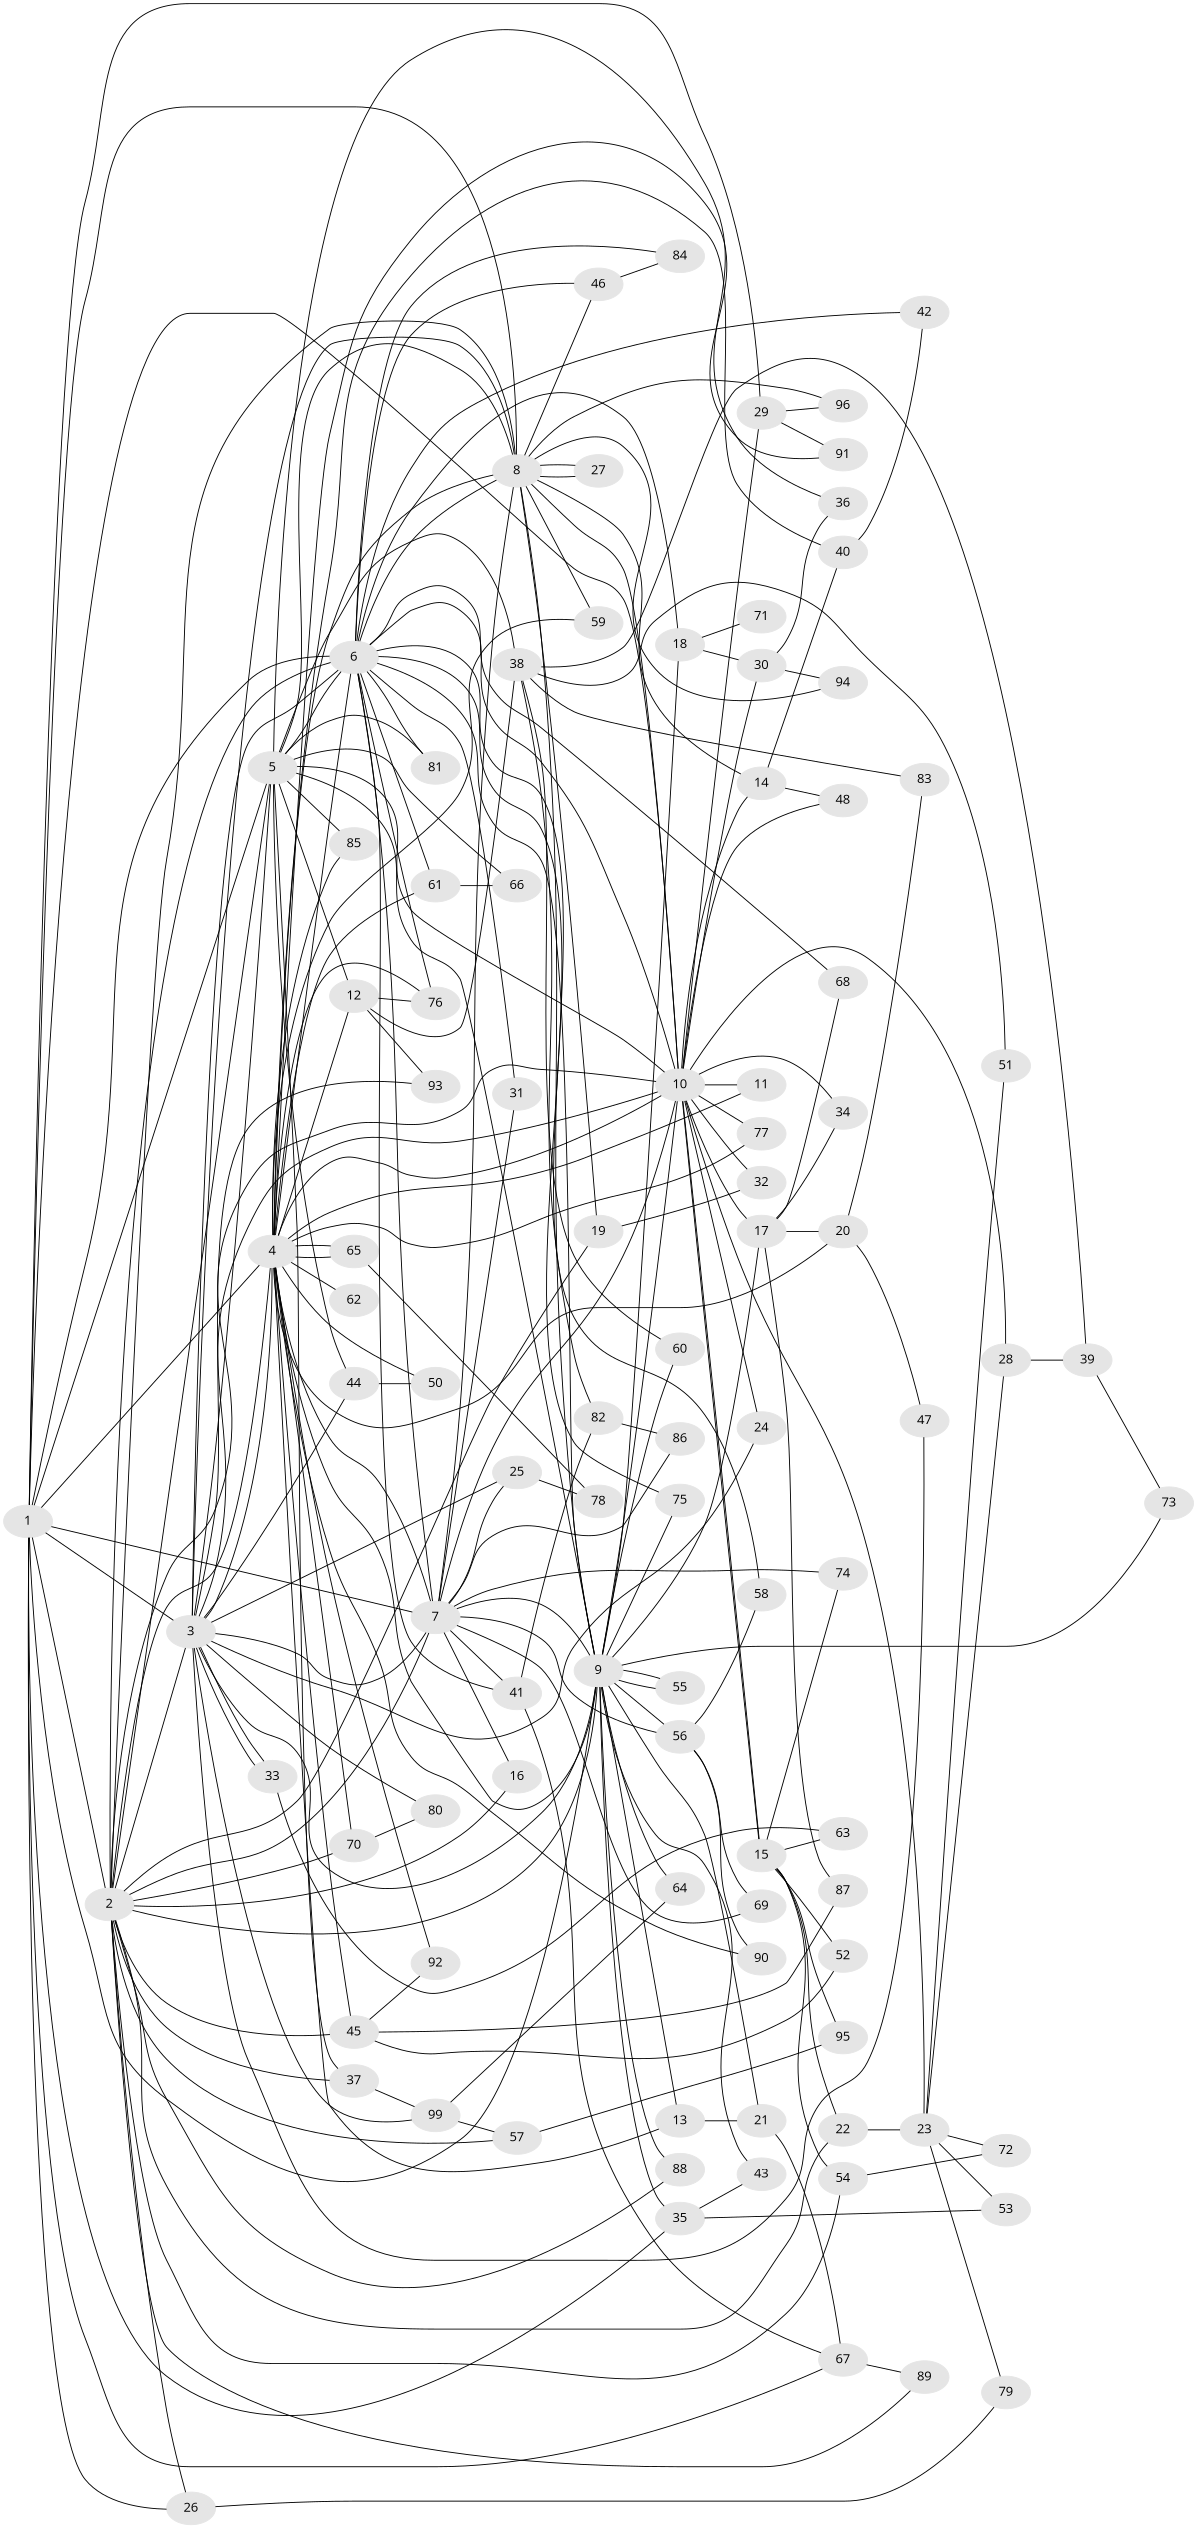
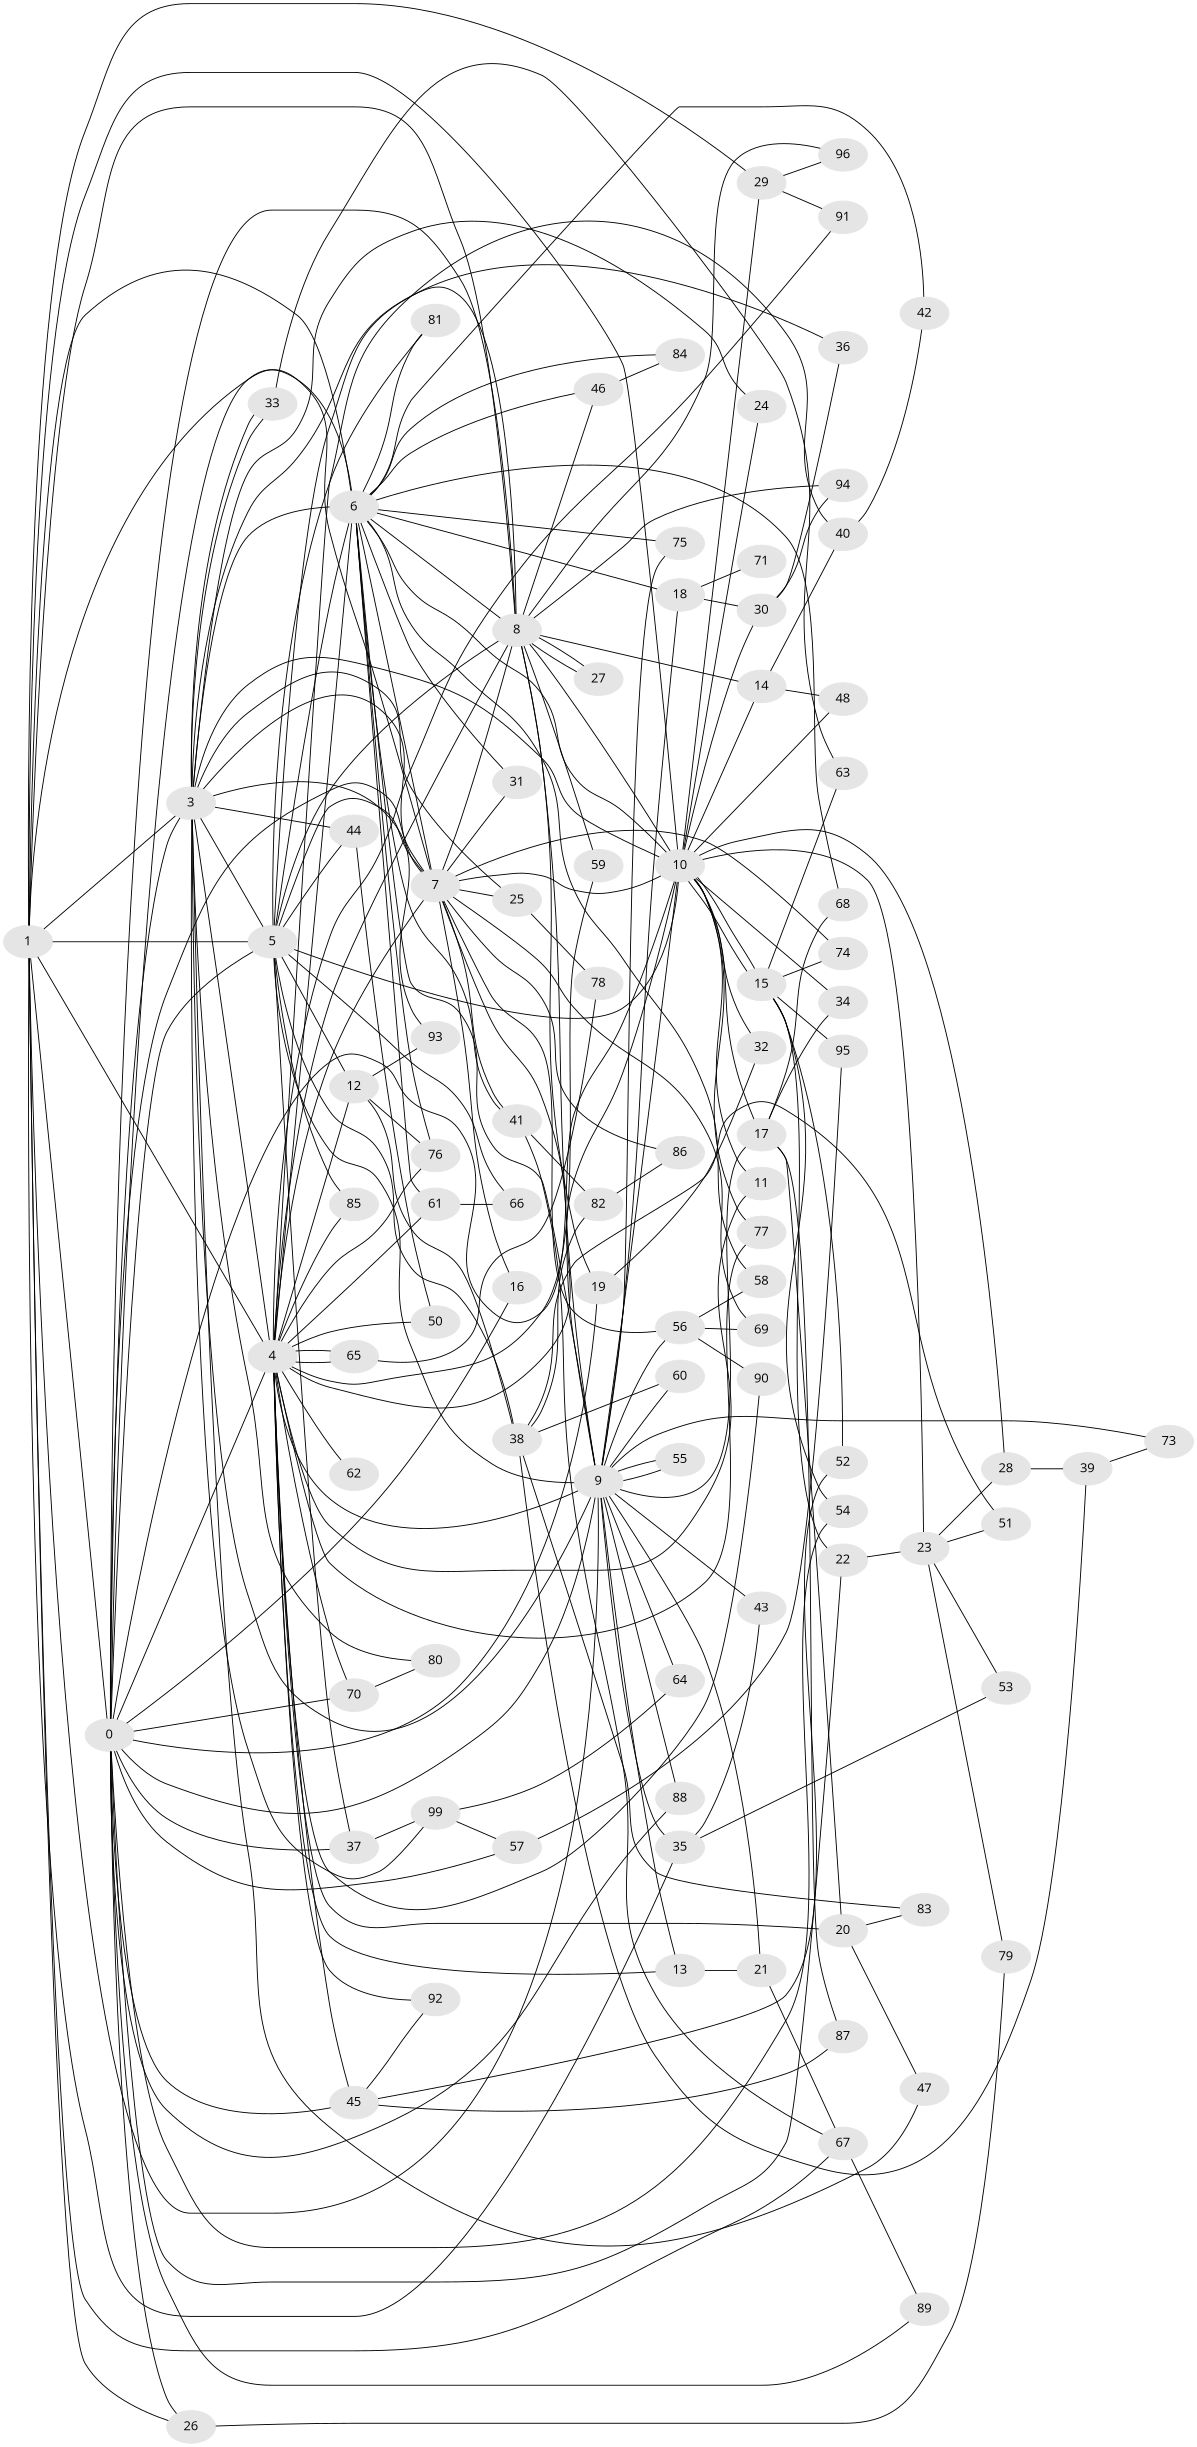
edge "7" -- "5": added
node "2": label "2" -> "0"
node "72": removed
